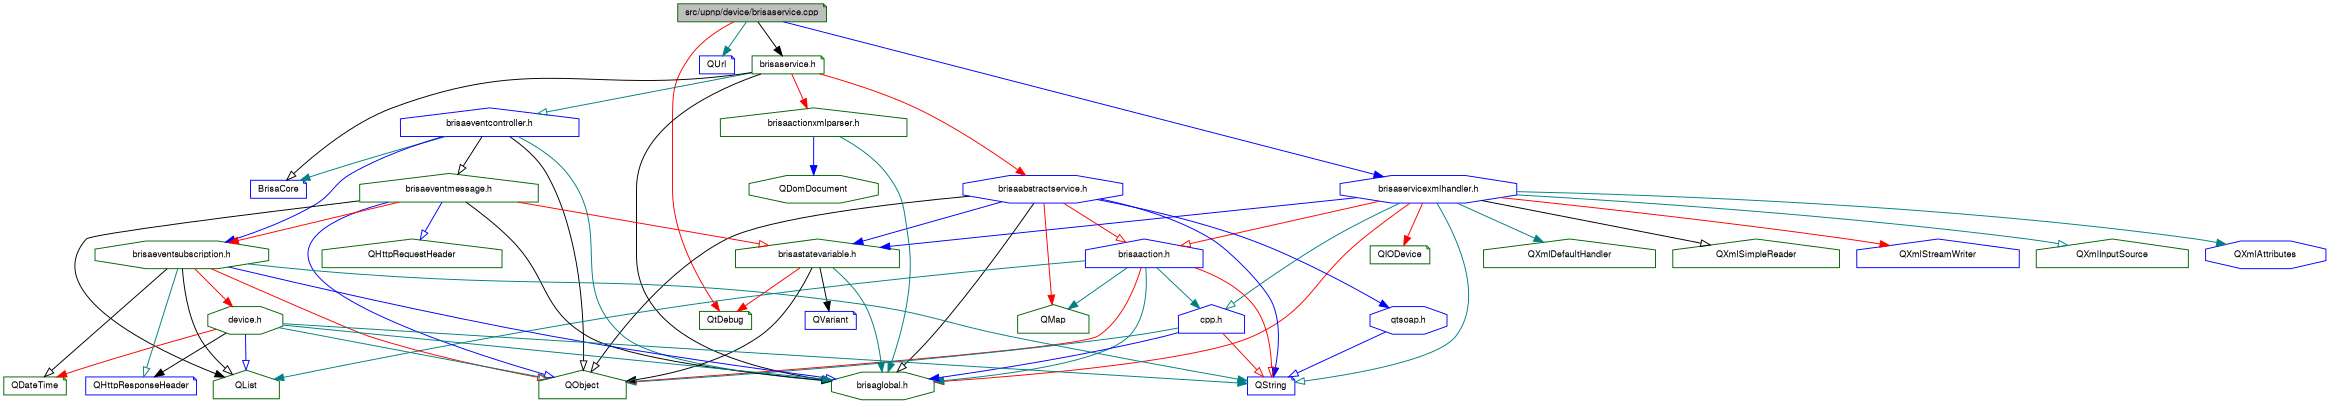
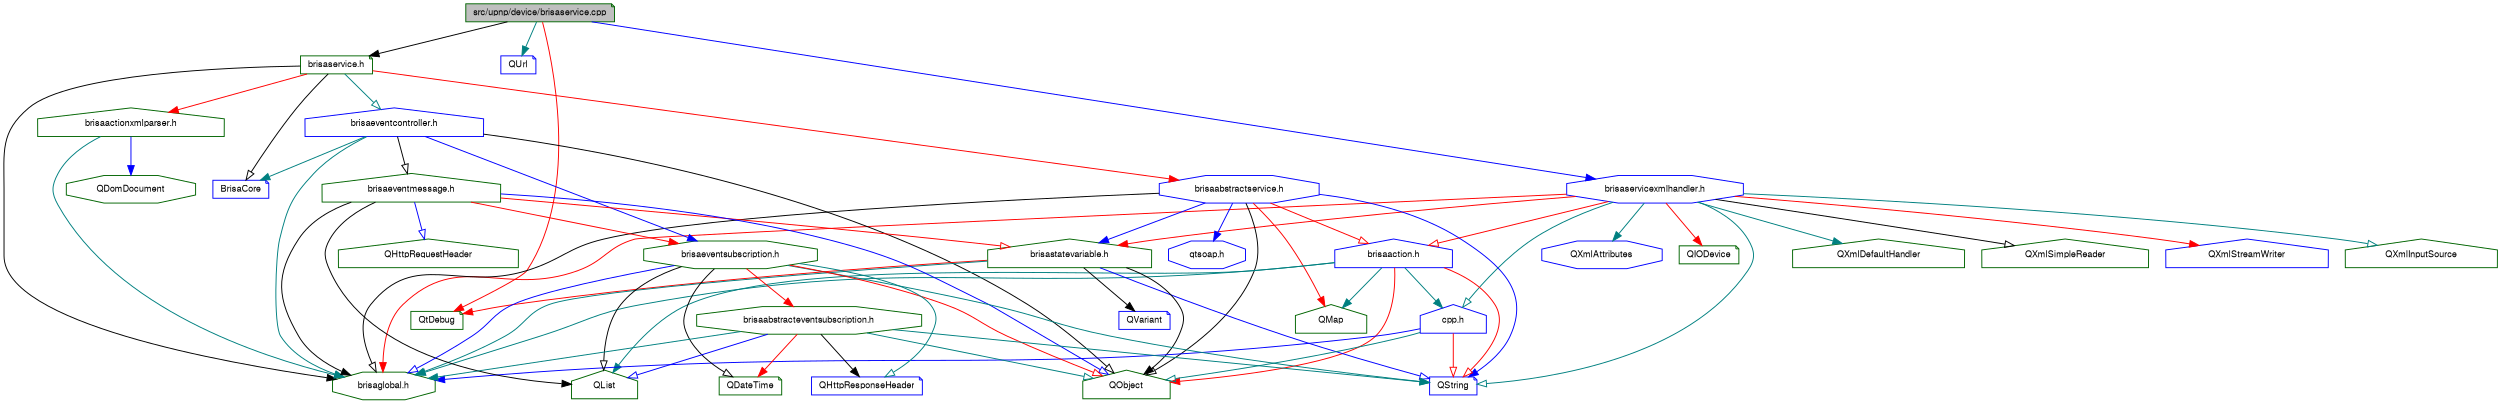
edge "brisaservicexmlhandler.h" -> "brisastatevariable.h": color blue -> red
node "device.h": label "device.h" -> "brisaabstracteventsubscription.h"
edge "qtsoap.h" -> "QString": now "brisastatevariable.h" -> "QString"
